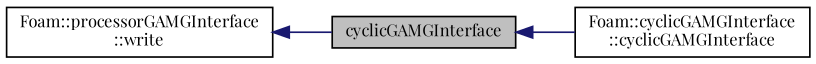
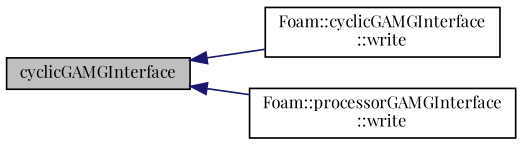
edge "cyclicGAMGInterface" -> "Foam::processorGAMGInterface ::write": reversed
node "Foam::cyclicGAMGInterface ::cyclicGAMGInterface": label "Foam::cyclicGAMGInterface ::cyclicGAMGInterface" -> "Foam::cyclicGAMGInterface ::write"
